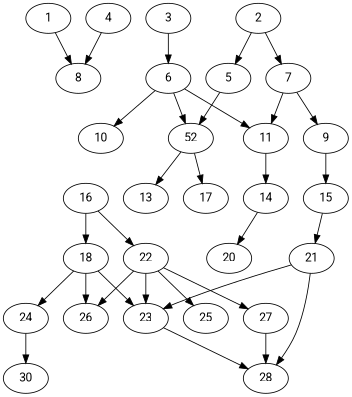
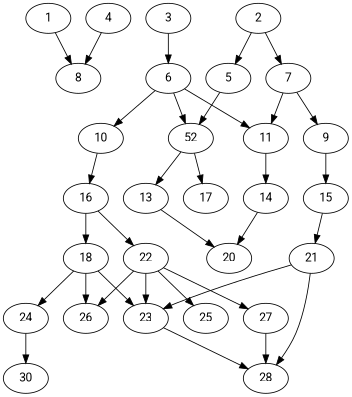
edge "10" -> "16": added
edge "13" -> "20": added
